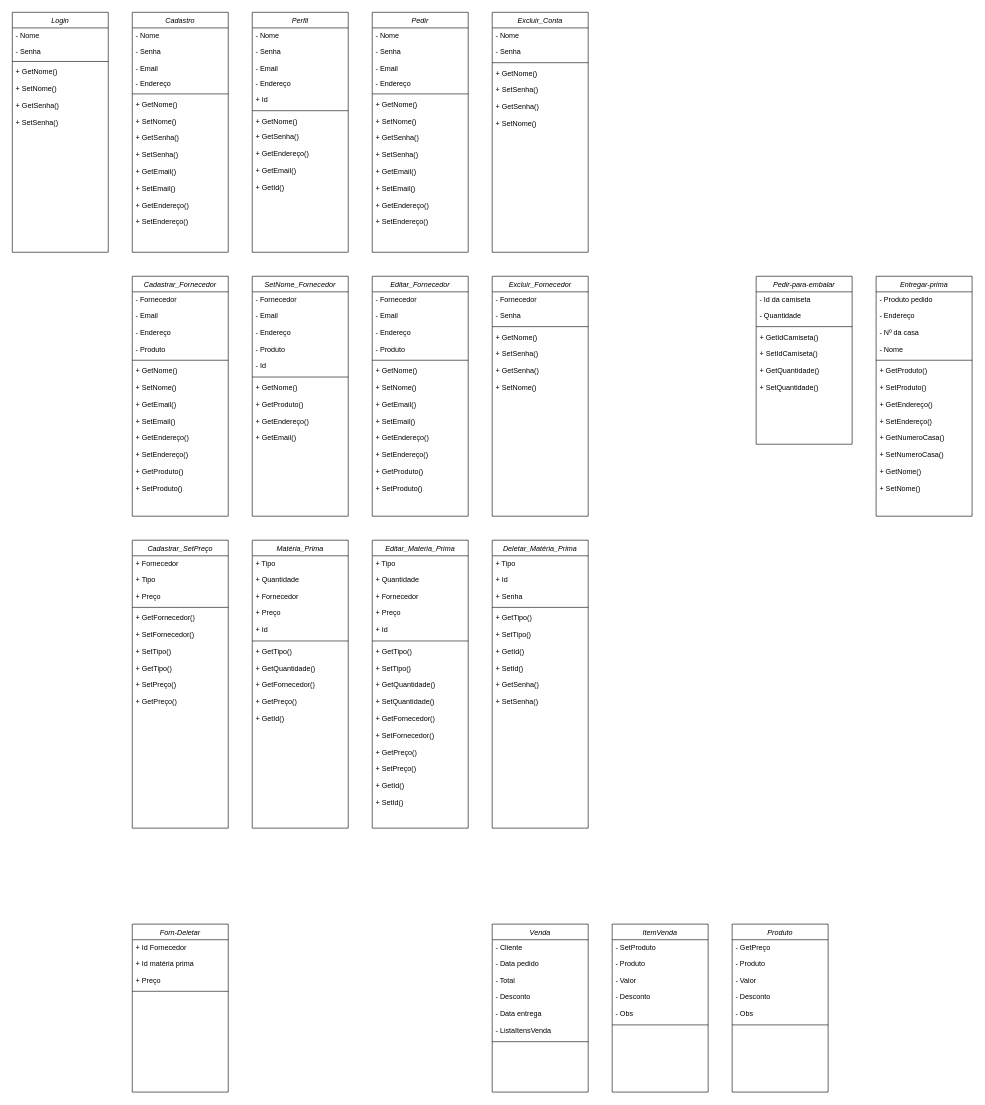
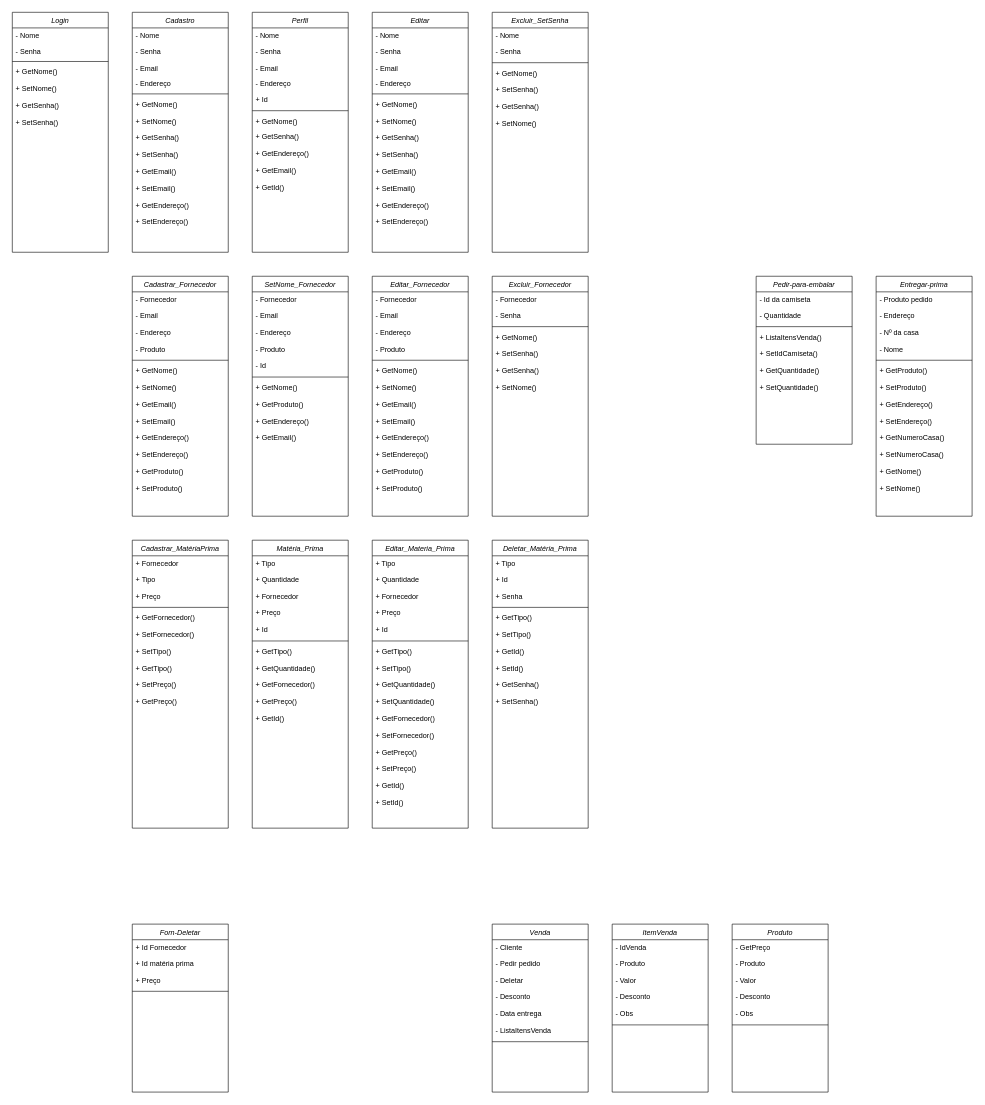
node "Pedir": label "Pedir" -> "Editar"
node "Excluir_Conta": label "Excluir_Conta" -> "Excluir_SetSenha"
node "+ GetIdCamiseta()": label "+ GetIdCamiseta()" -> "+ ListaItensVenda()"
node "Cadastrar_SetPreço": label "Cadastrar_SetPreço" -> "Cadastrar_MatériaPrima"
node "- SetProduto": label "- SetProduto" -> "- IdVenda"
node "- Data pedido": label "- Data pedido" -> "- Pedir pedido"
node "- Total": label "- Total" -> "- Deletar"
